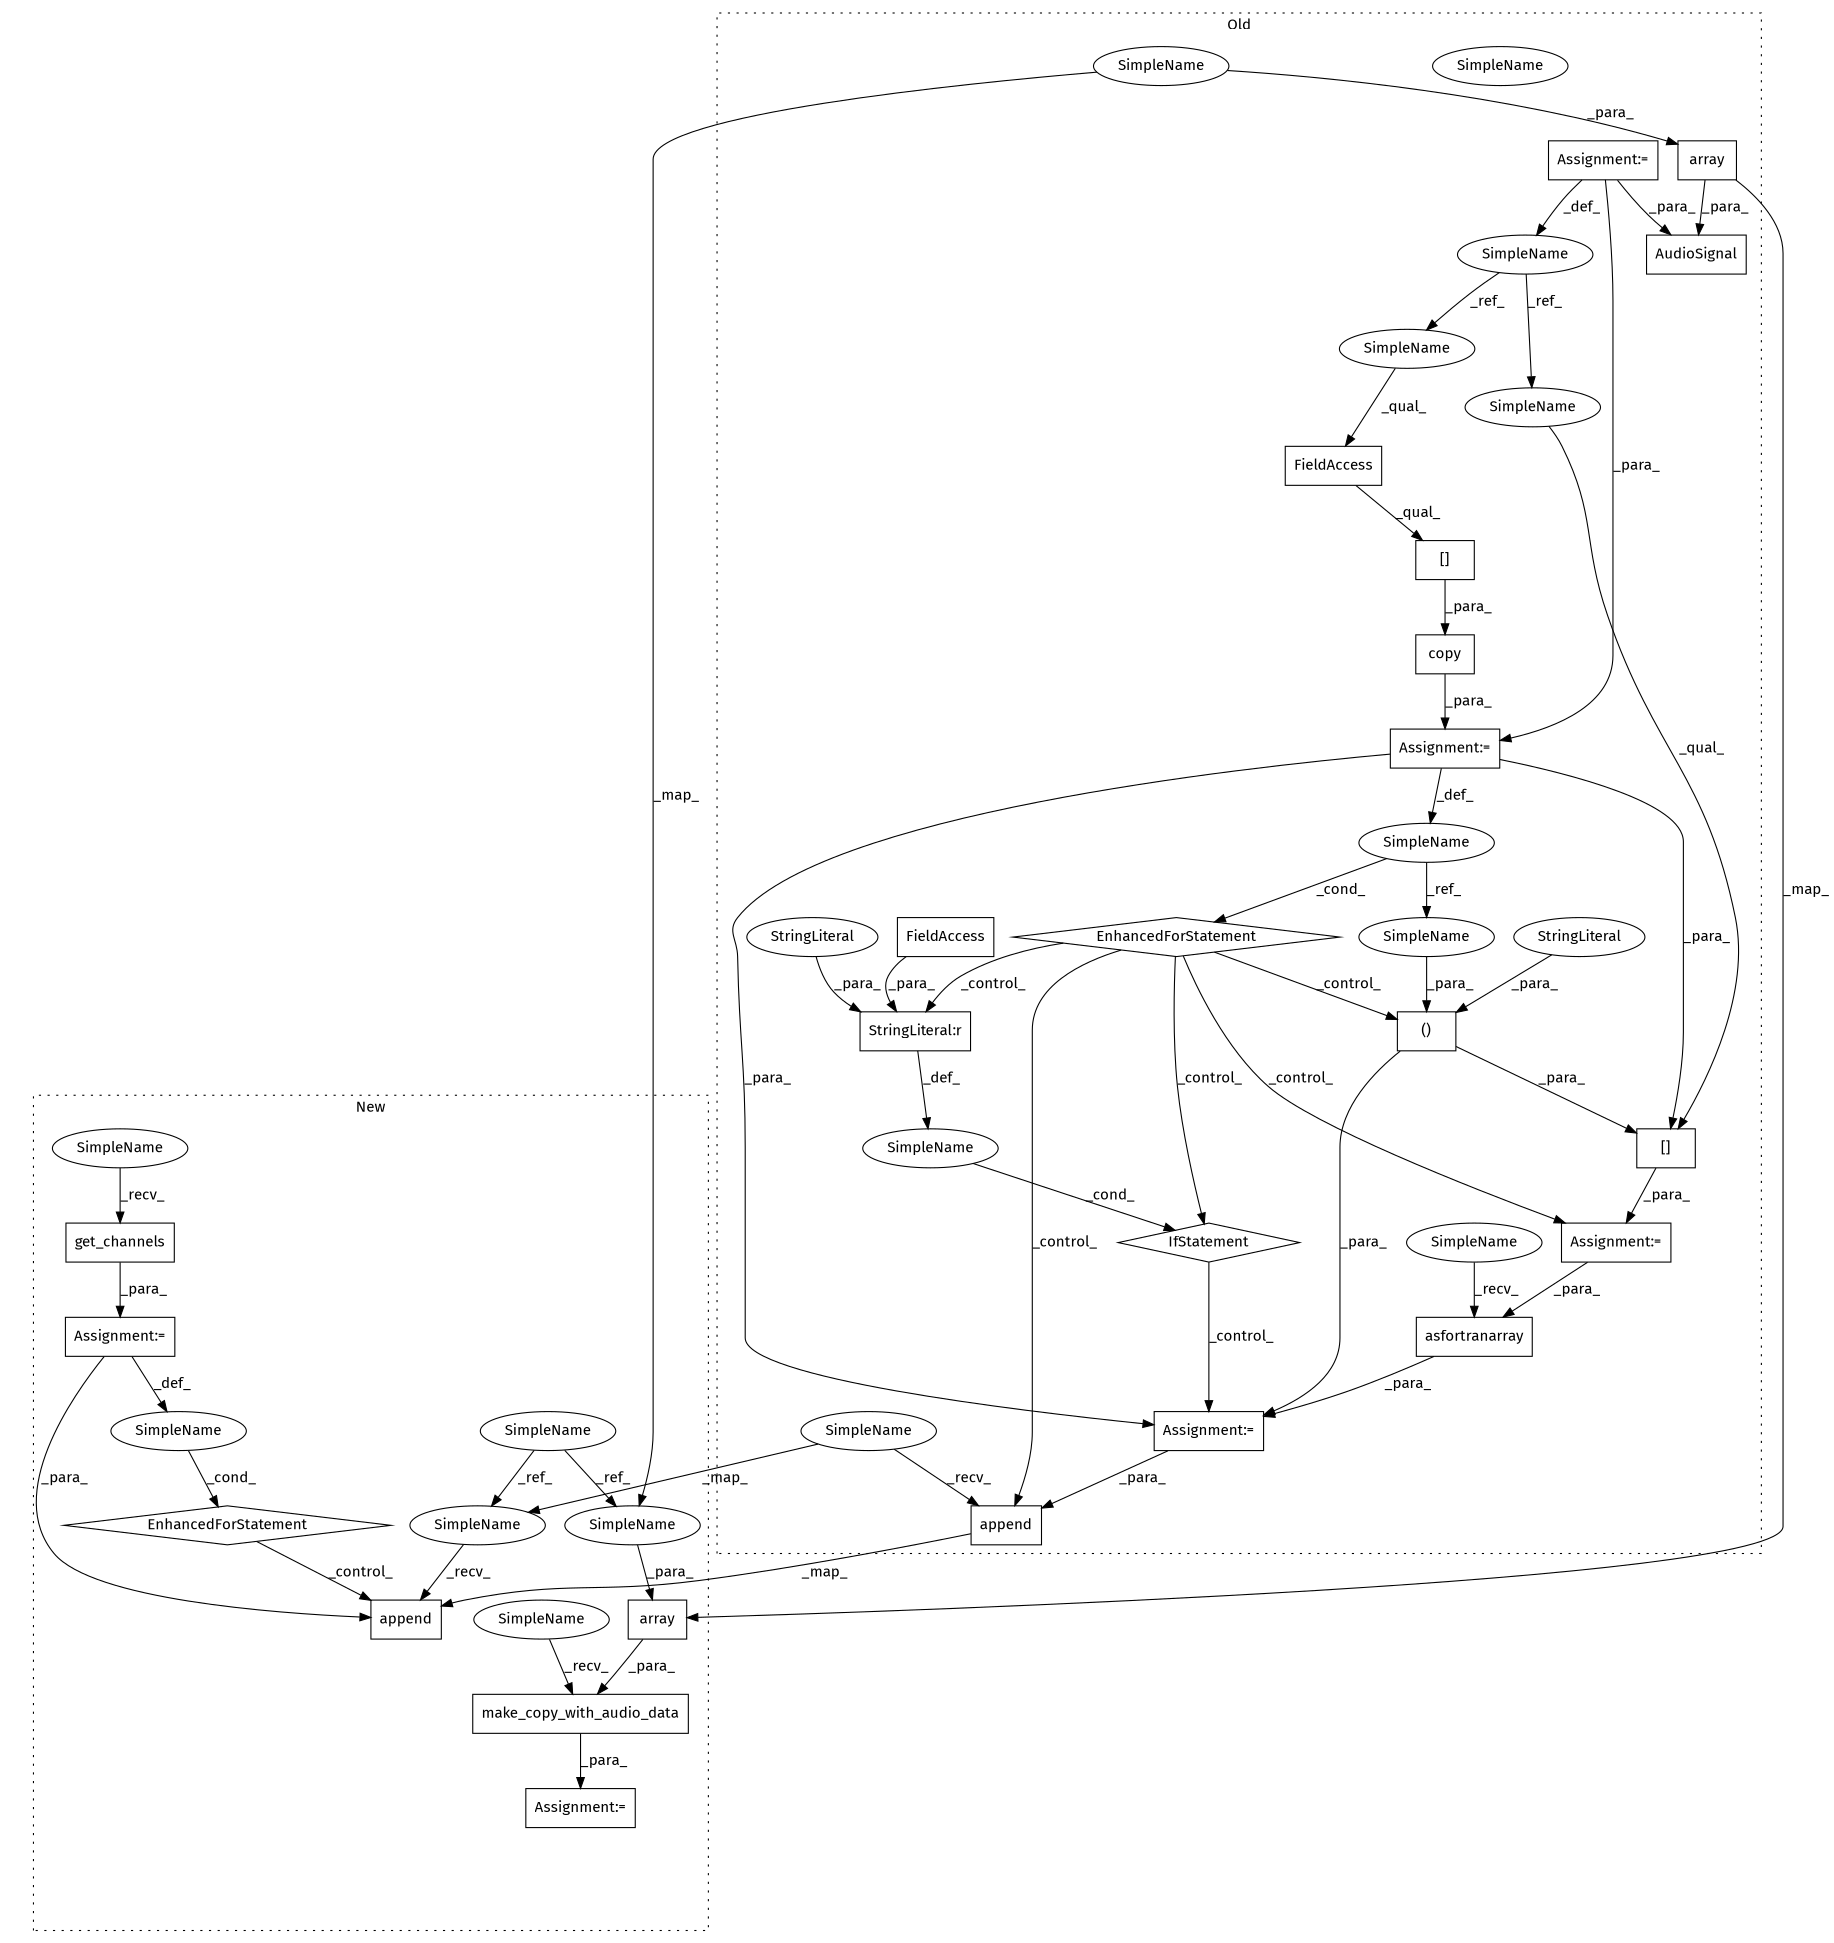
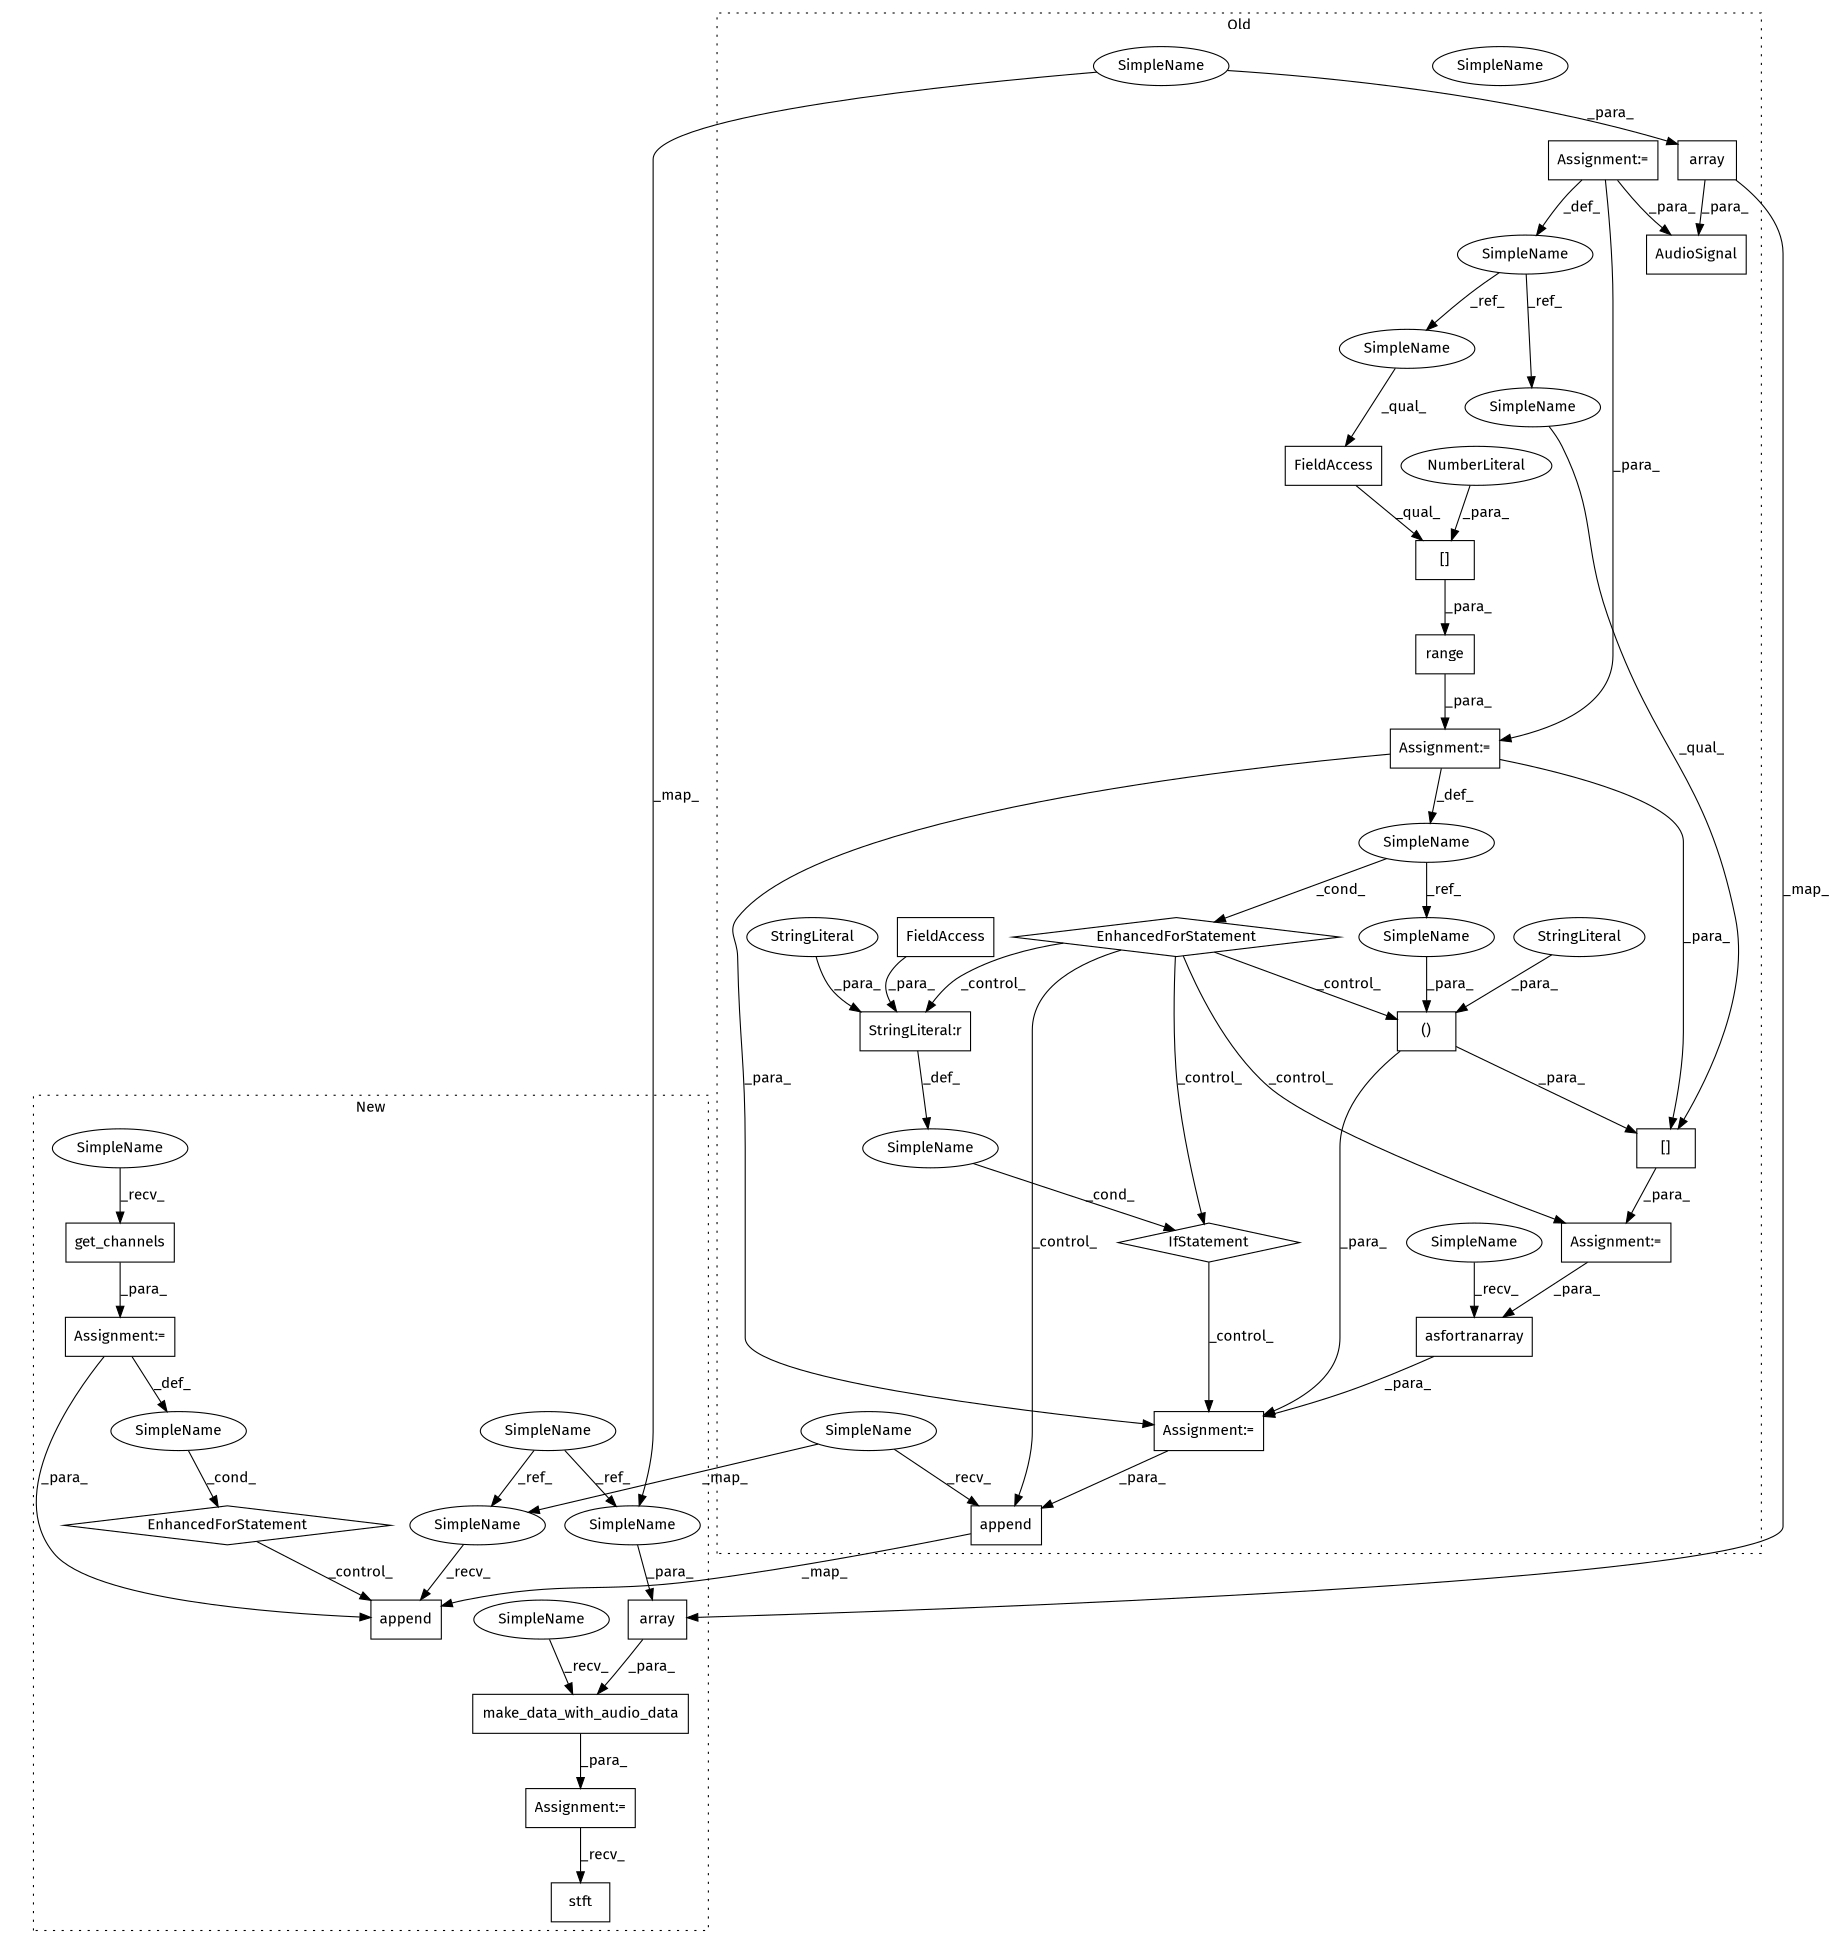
node "NumberLiteral": added
node "copy": label "copy" -> "range"
node "make_copy_with_audio_data": label "make_copy_with_audio_data" -> "make_data_with_audio_data"
node "stft": added
